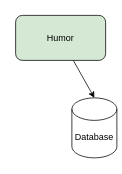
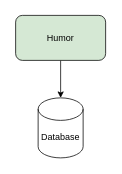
node "Database": moved (94, 128) -> (60, 128)
